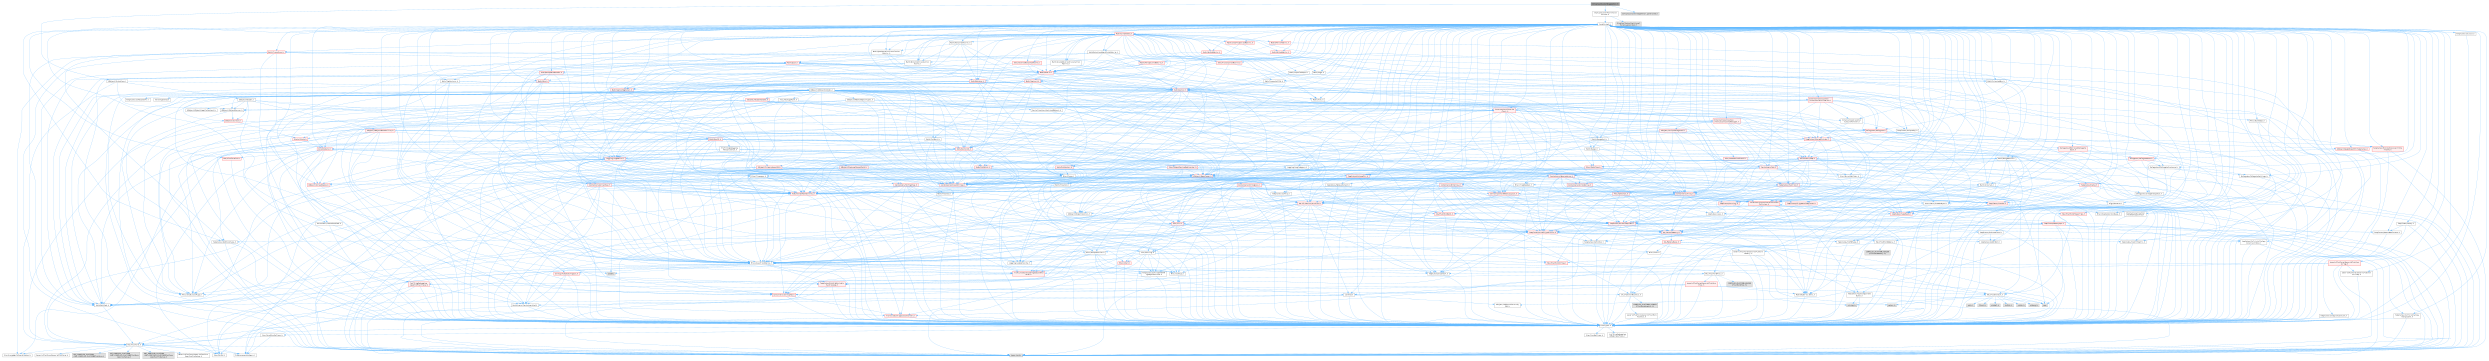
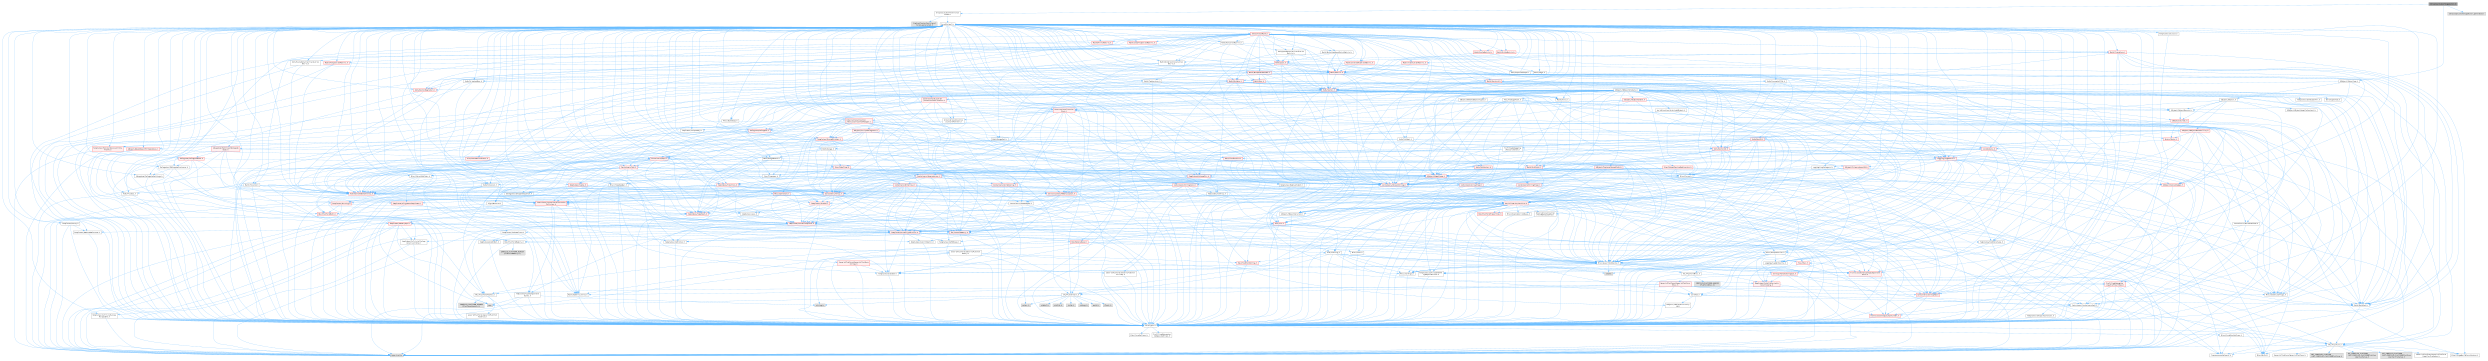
edge "ProfilingDebugging /ResourceSize.h" -> "Math/MathFwd.h": now "Math/IntPoint.h" -> "Math/MathFwd.h"
